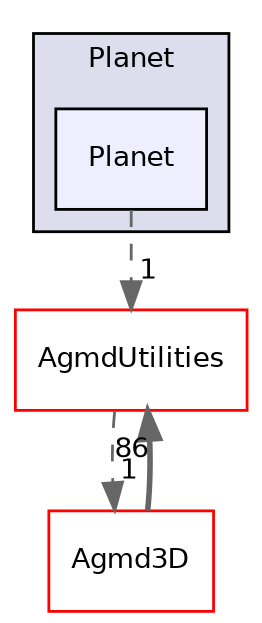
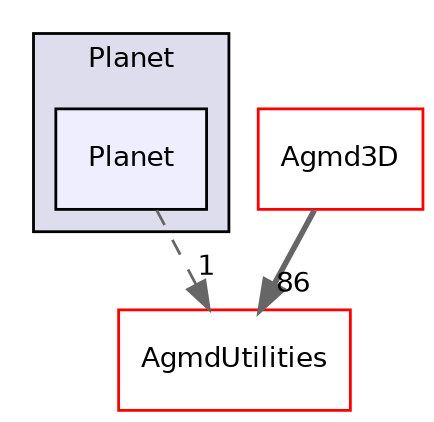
edge "AgmdUtilities" -> "Agmd3D": removed
